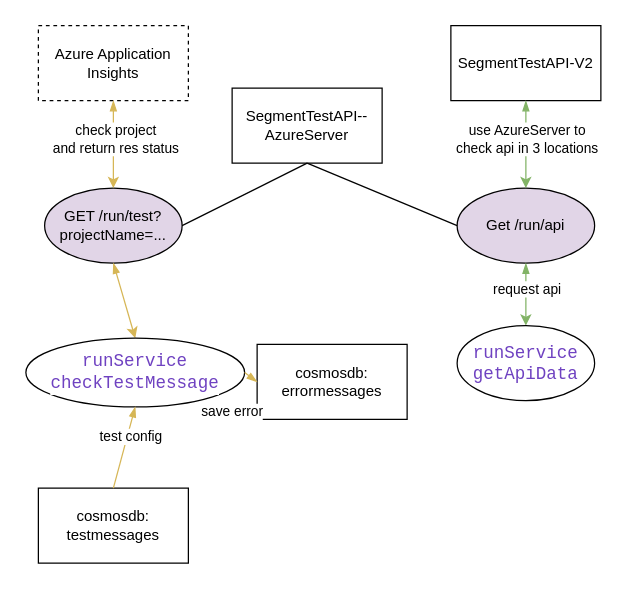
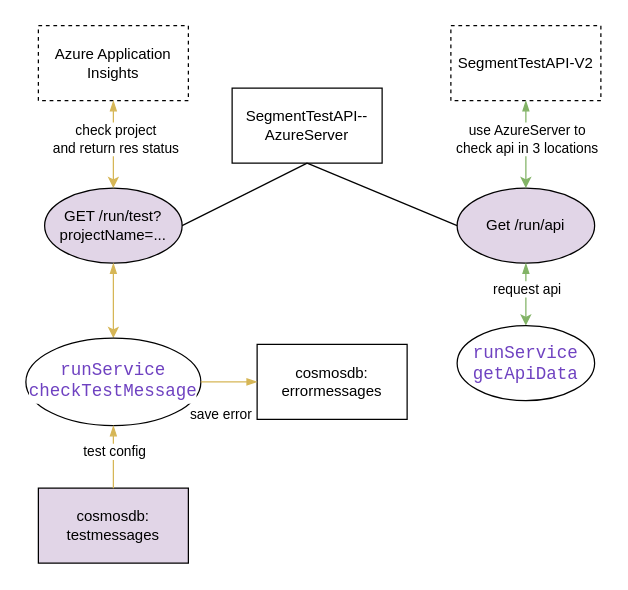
node "SegmentTestAPI-V2": style solid -> dashed
node "runService checkTestMessage": size 219x69 -> 175x88
node "cosmosdb: testmessages": fillcolor #ffffff -> #e1d5e7
